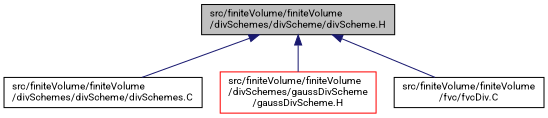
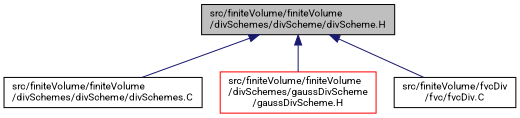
node "src/finiteVolume/finiteVolume /fvc/fvcDiv.C": label "src/finiteVolume/finiteVolume /fvc/fvcDiv.C" -> "src/finiteVolume/fvcDiv /fvc/fvcDiv.C"
